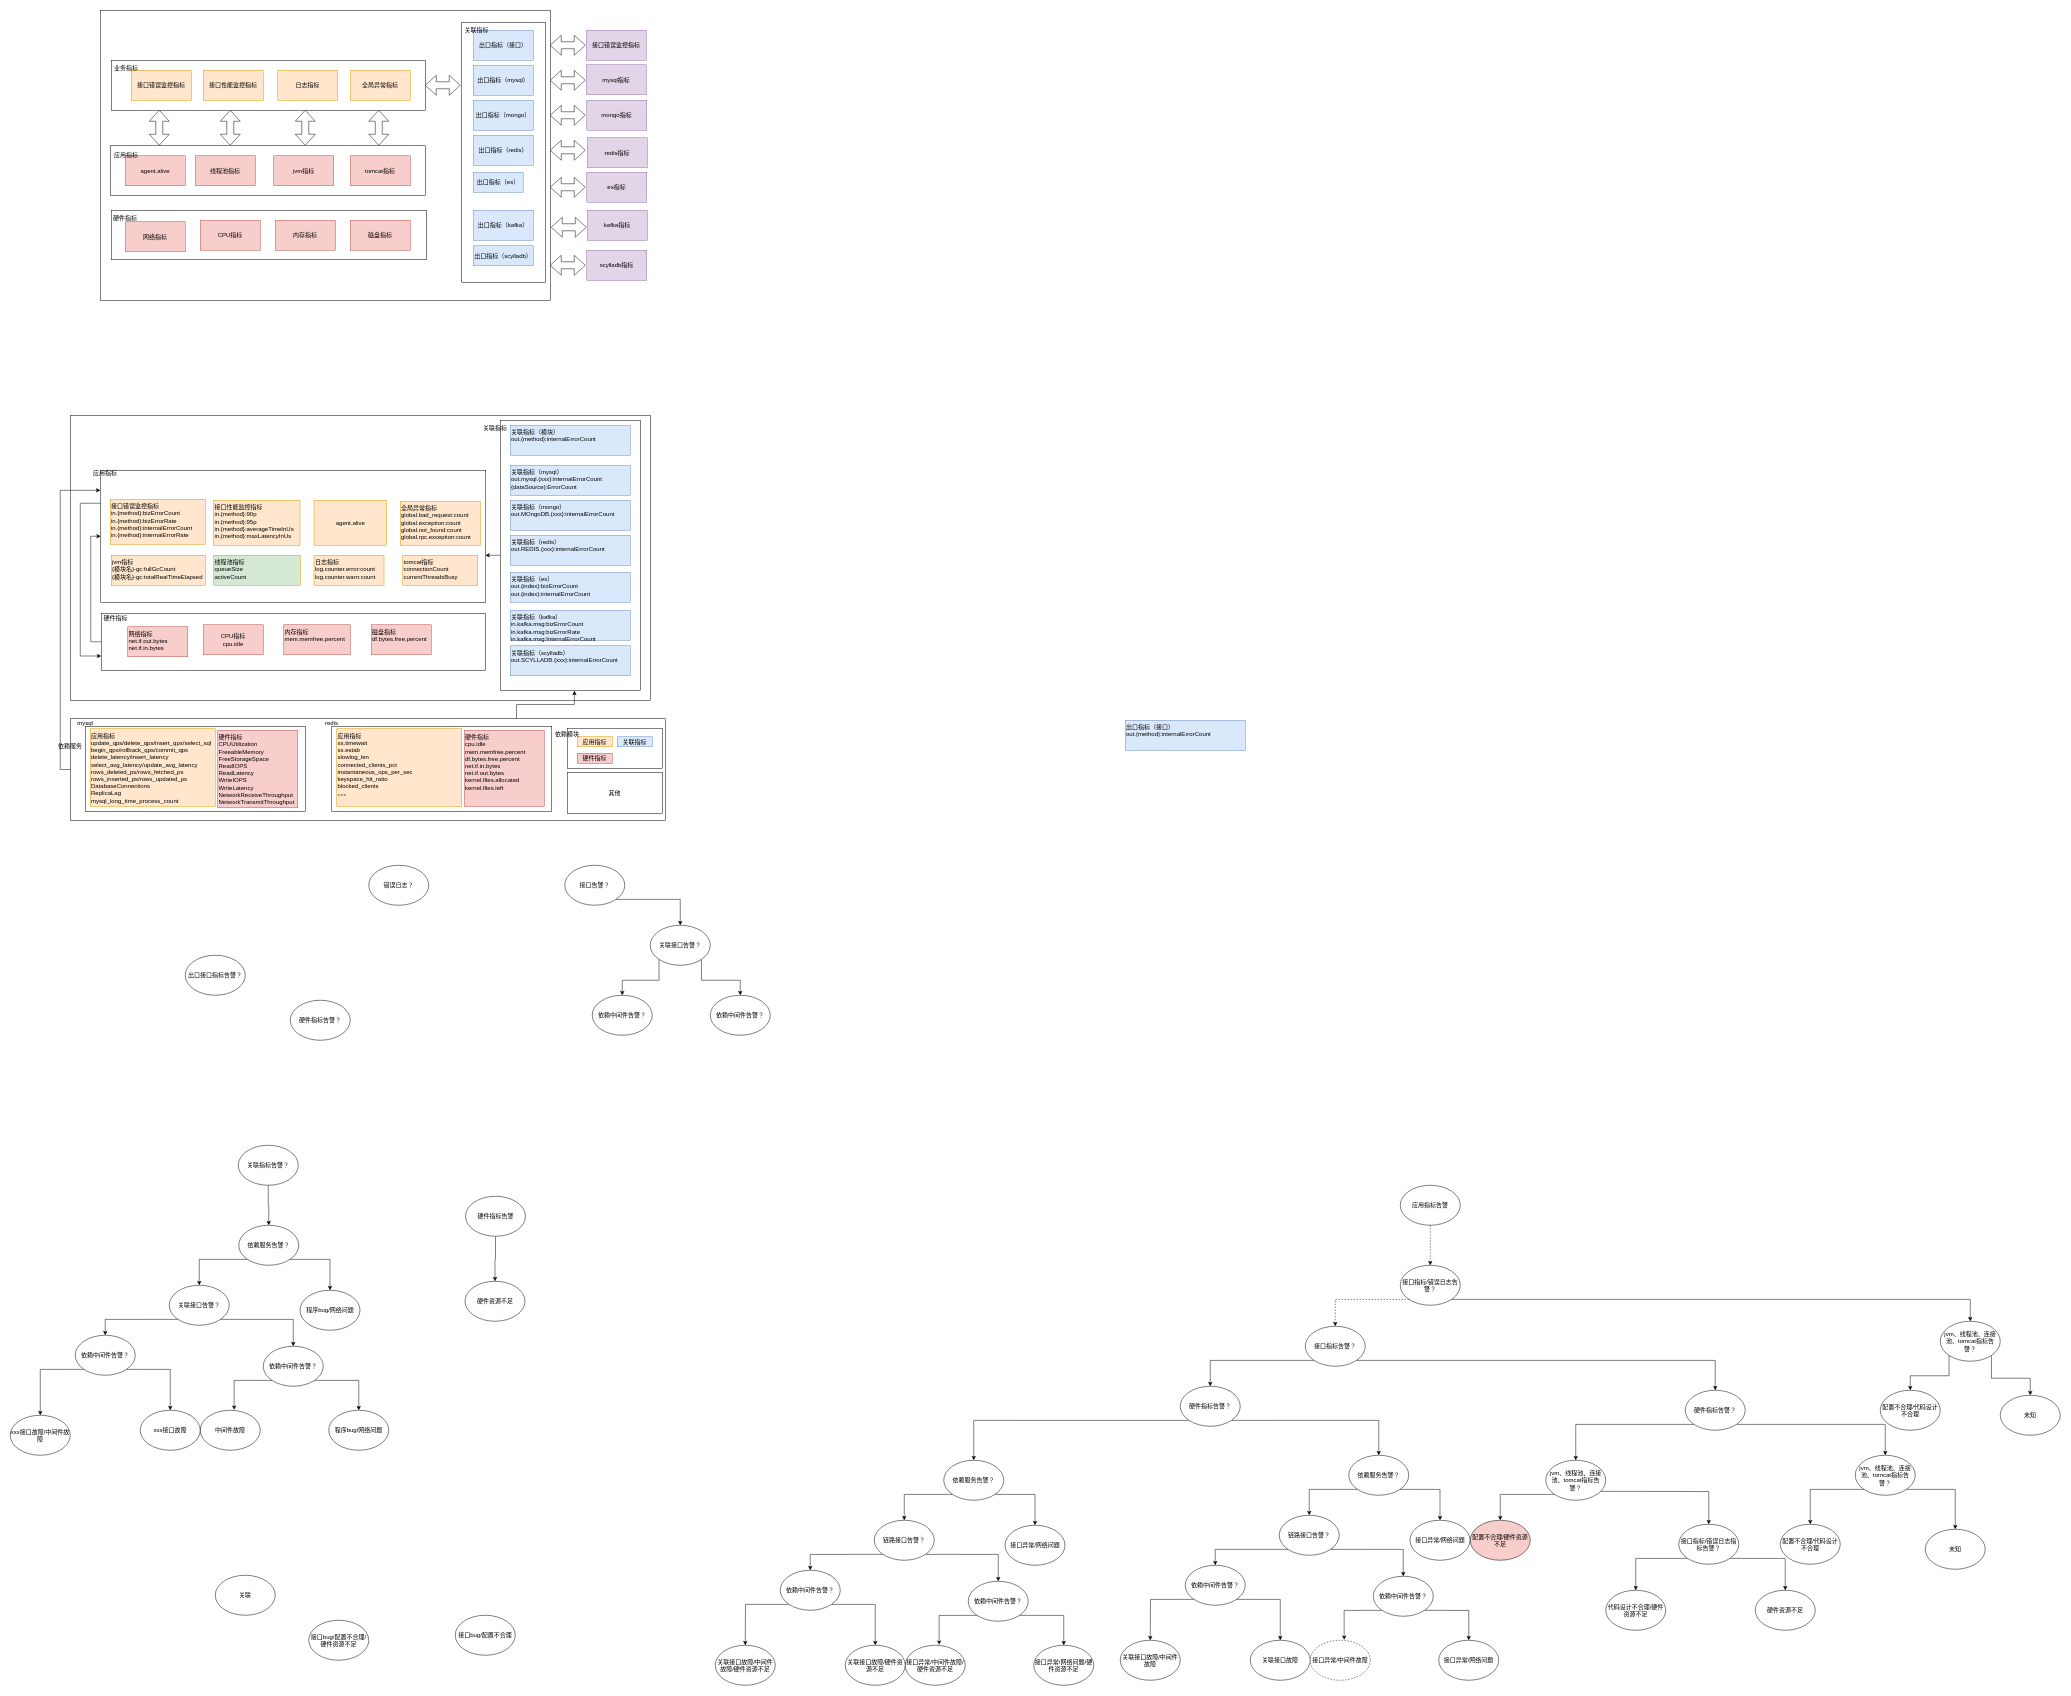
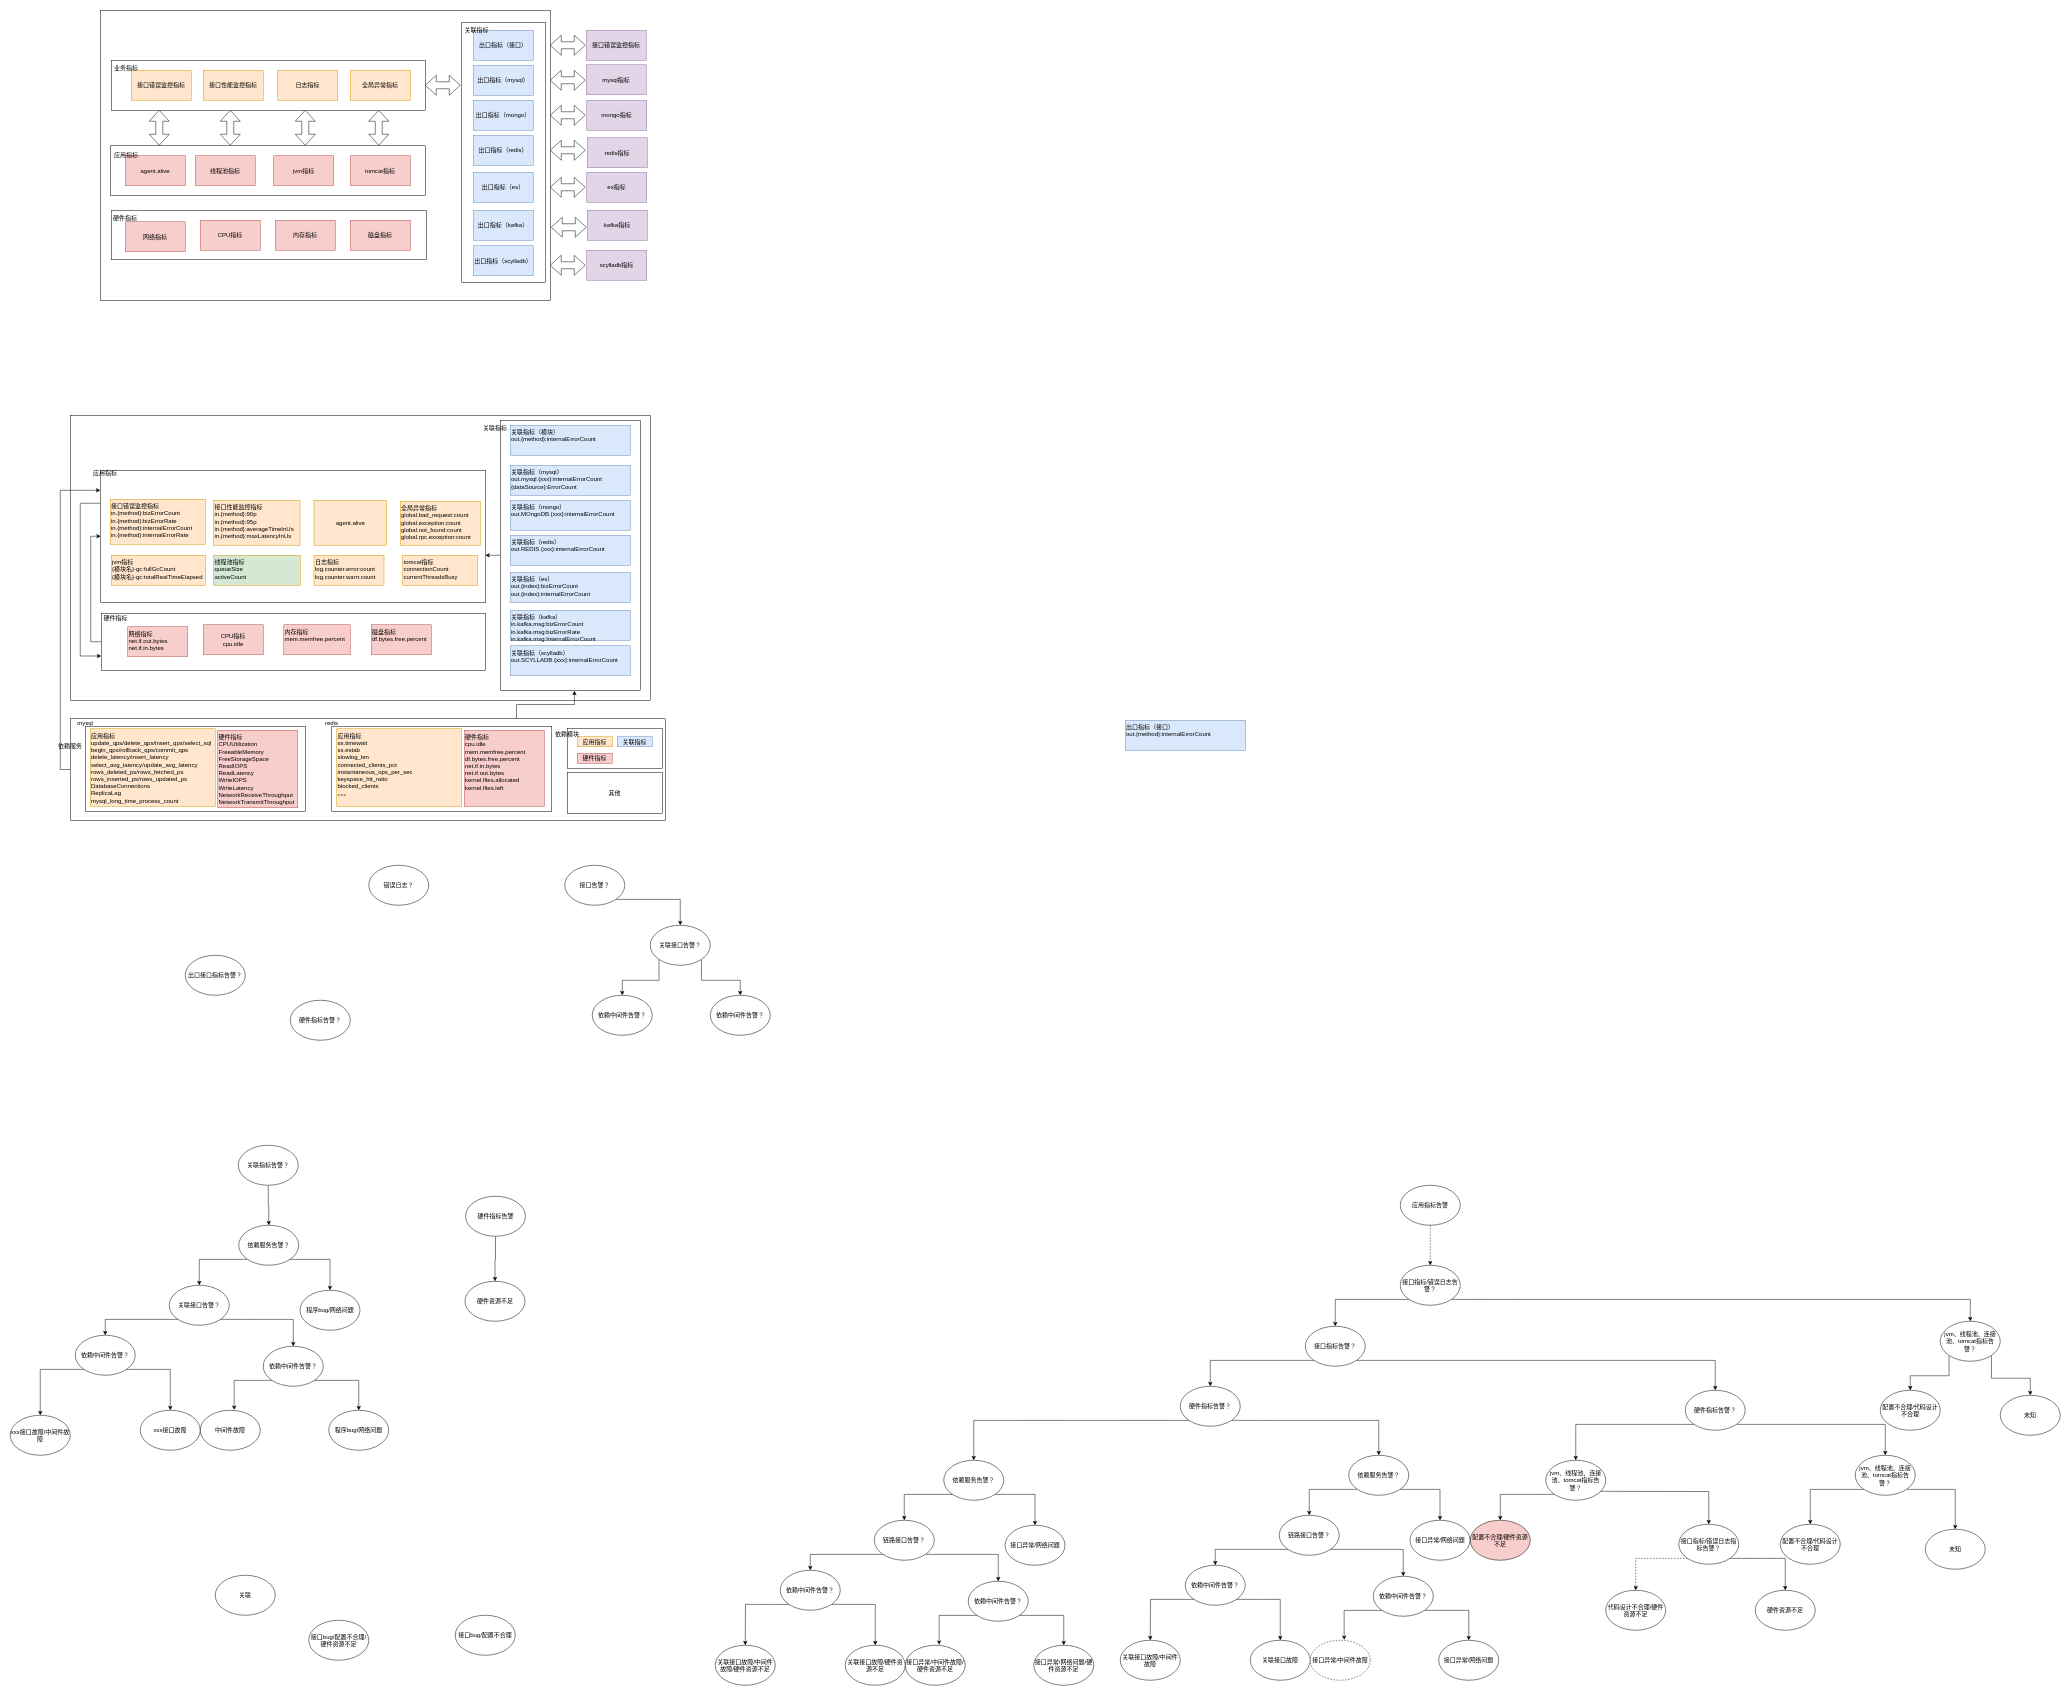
node "出口指标（es）": size 50x20 -> 60x30
node "出口指标（scylladb）": size 60x20 -> 60x30
edge "接口指标/错误日志告警？" -> "接口指标告警？": style dashed -> solid
edge "接口指标/错误日志指标告警？" -> "代码设计不合理/硬件资源不足": style solid -> dashed
